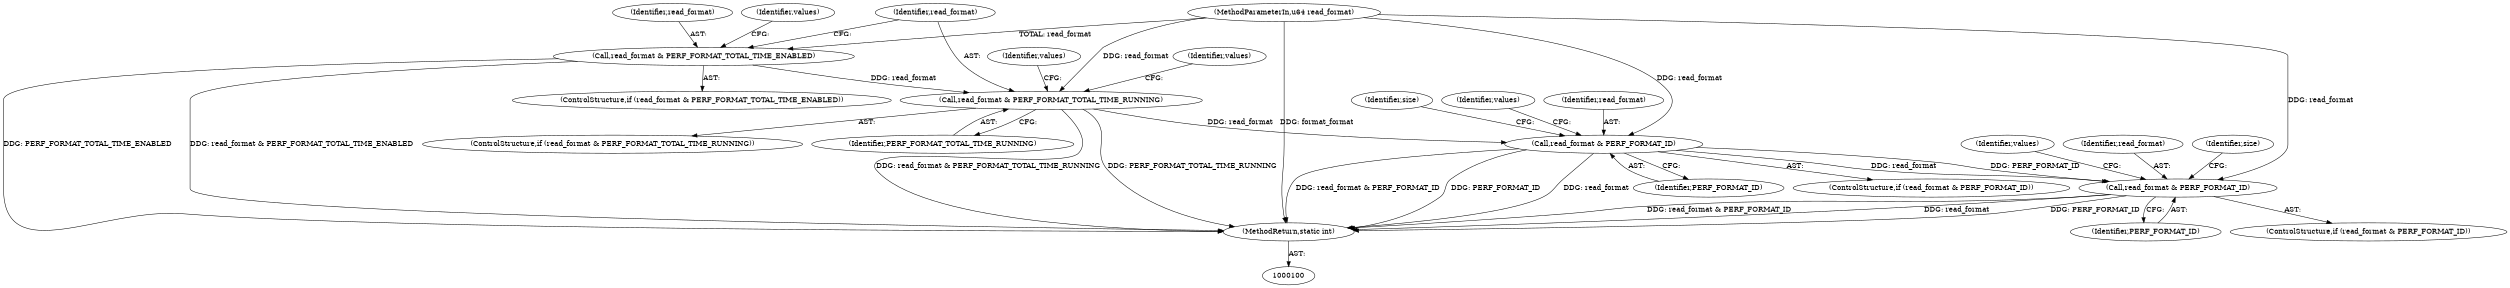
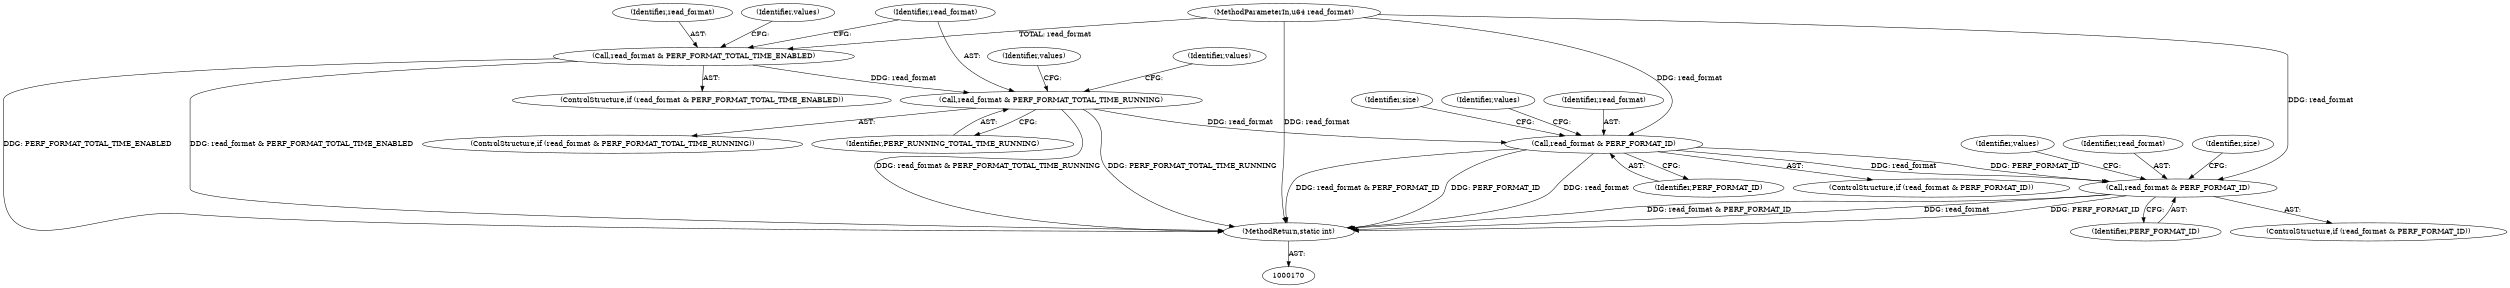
edge "(MethodParameterIn,u64 read_format)" -> "(Call,read_format & PERF_FORMAT_TOTAL_TIME_RUNNING)": removed, label "DDG: read_format"
edge "(MethodParameterIn,u64 read_format)" -> "(MethodReturn,static int)": label "DDG: format_format" -> "DDG: read_format"
node "(Identifier,PERF_FORMAT_TOTAL_TIME_RUNNING)": label "(Identifier,PERF_FORMAT_TOTAL_TIME_RUNNING)" -> "(Identifier,PERF_RUNNING_TOTAL_TIME_RUNNING)"
node "1000100": label "1000100" -> "1000170"
